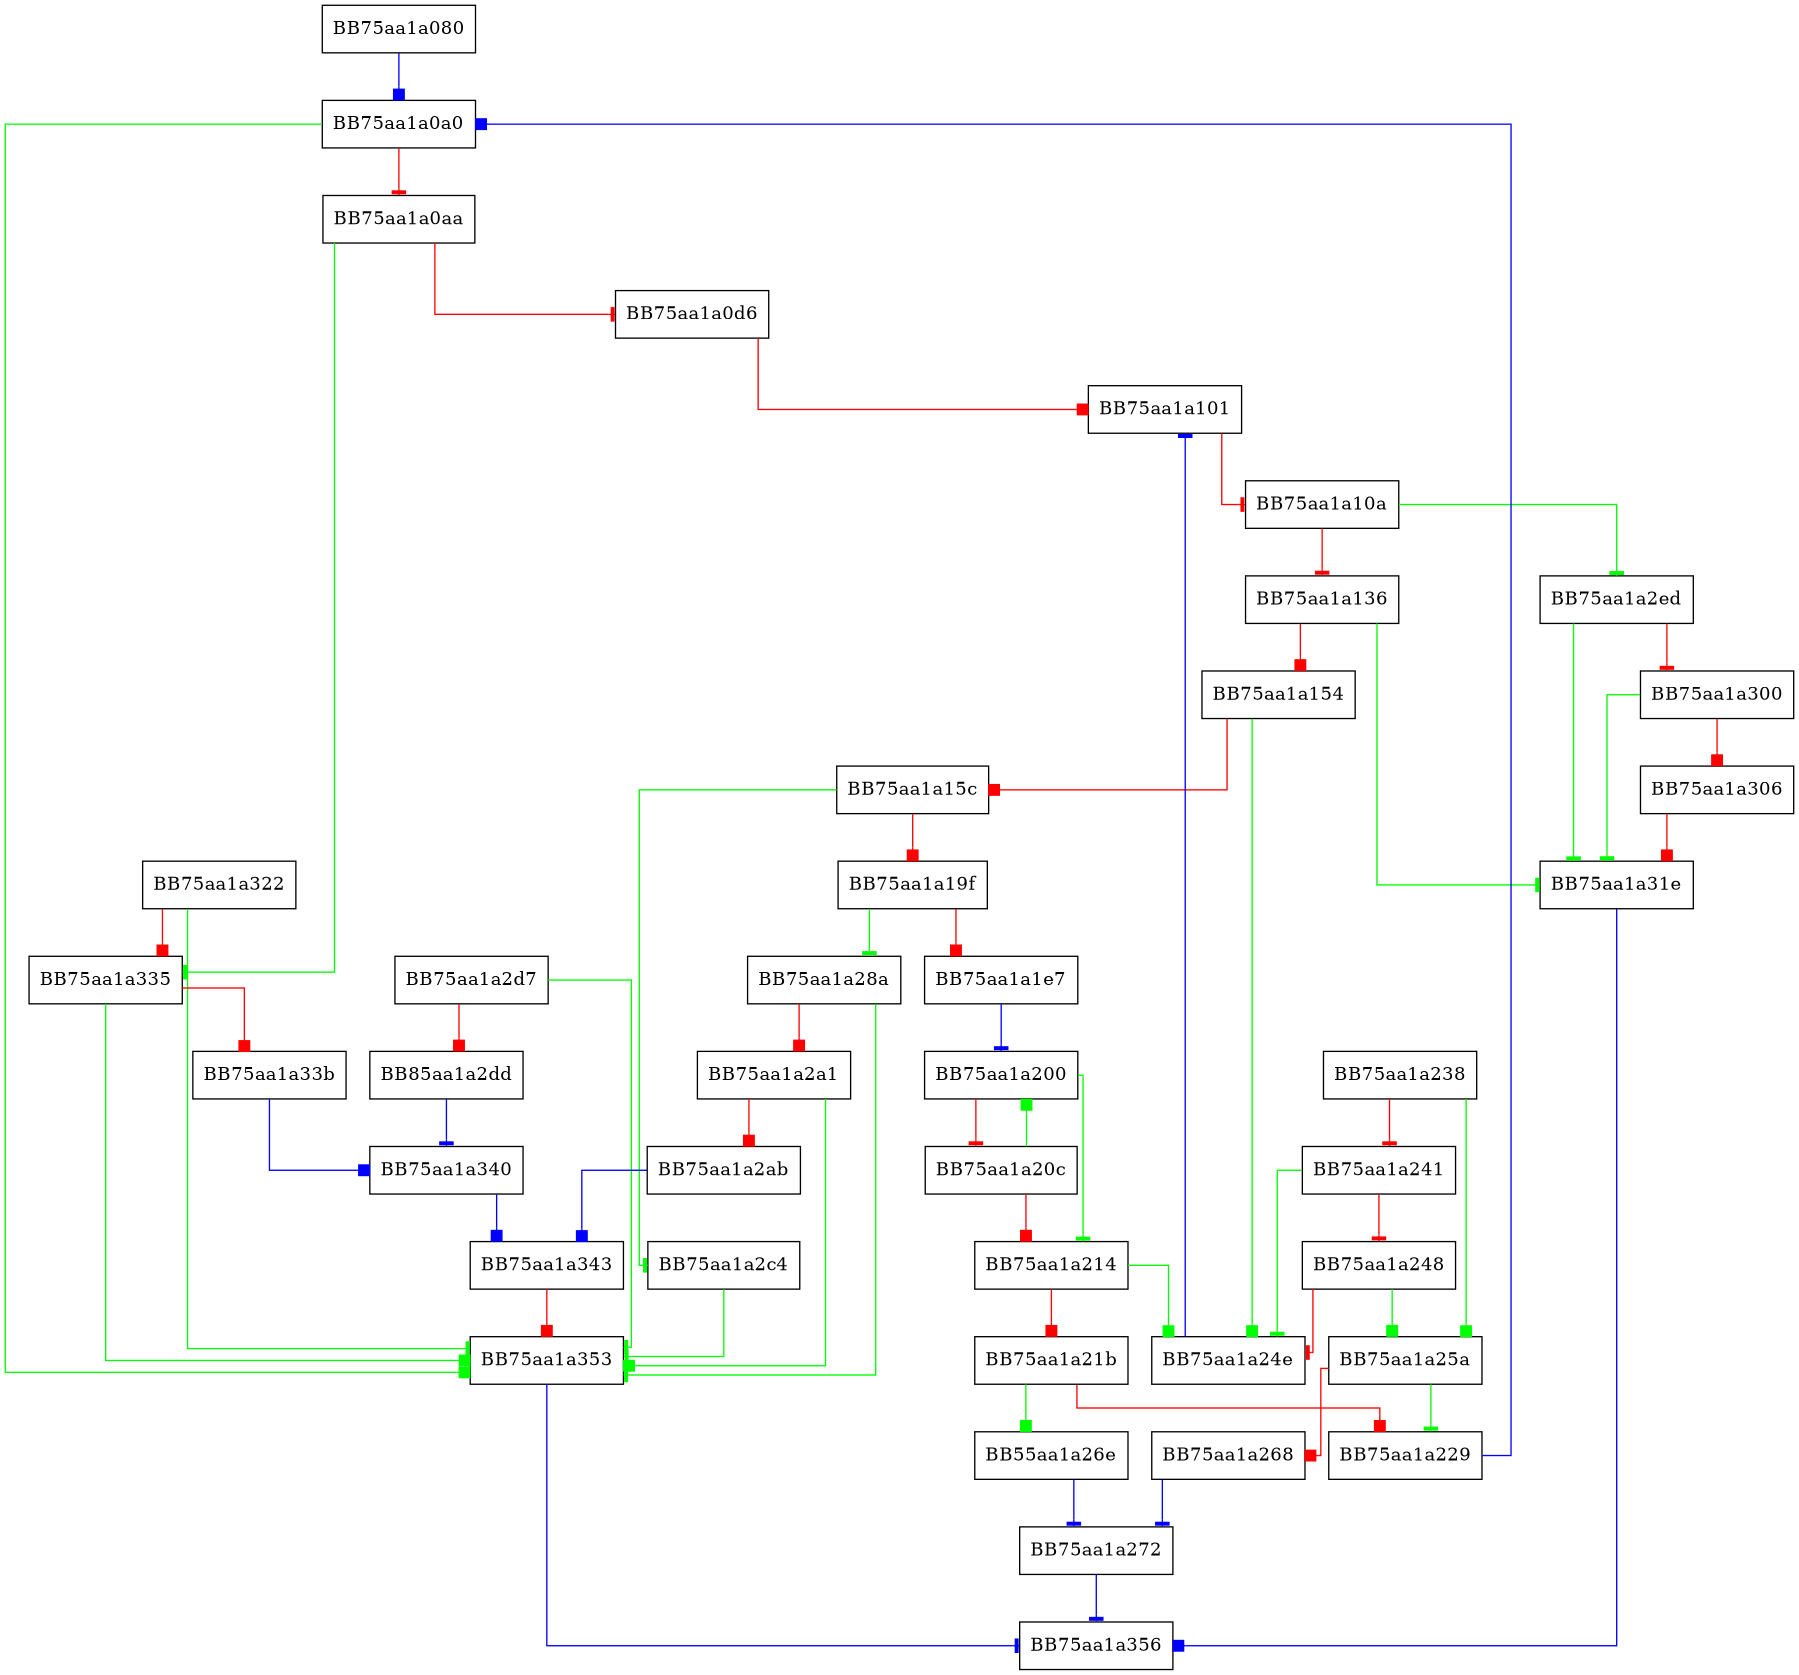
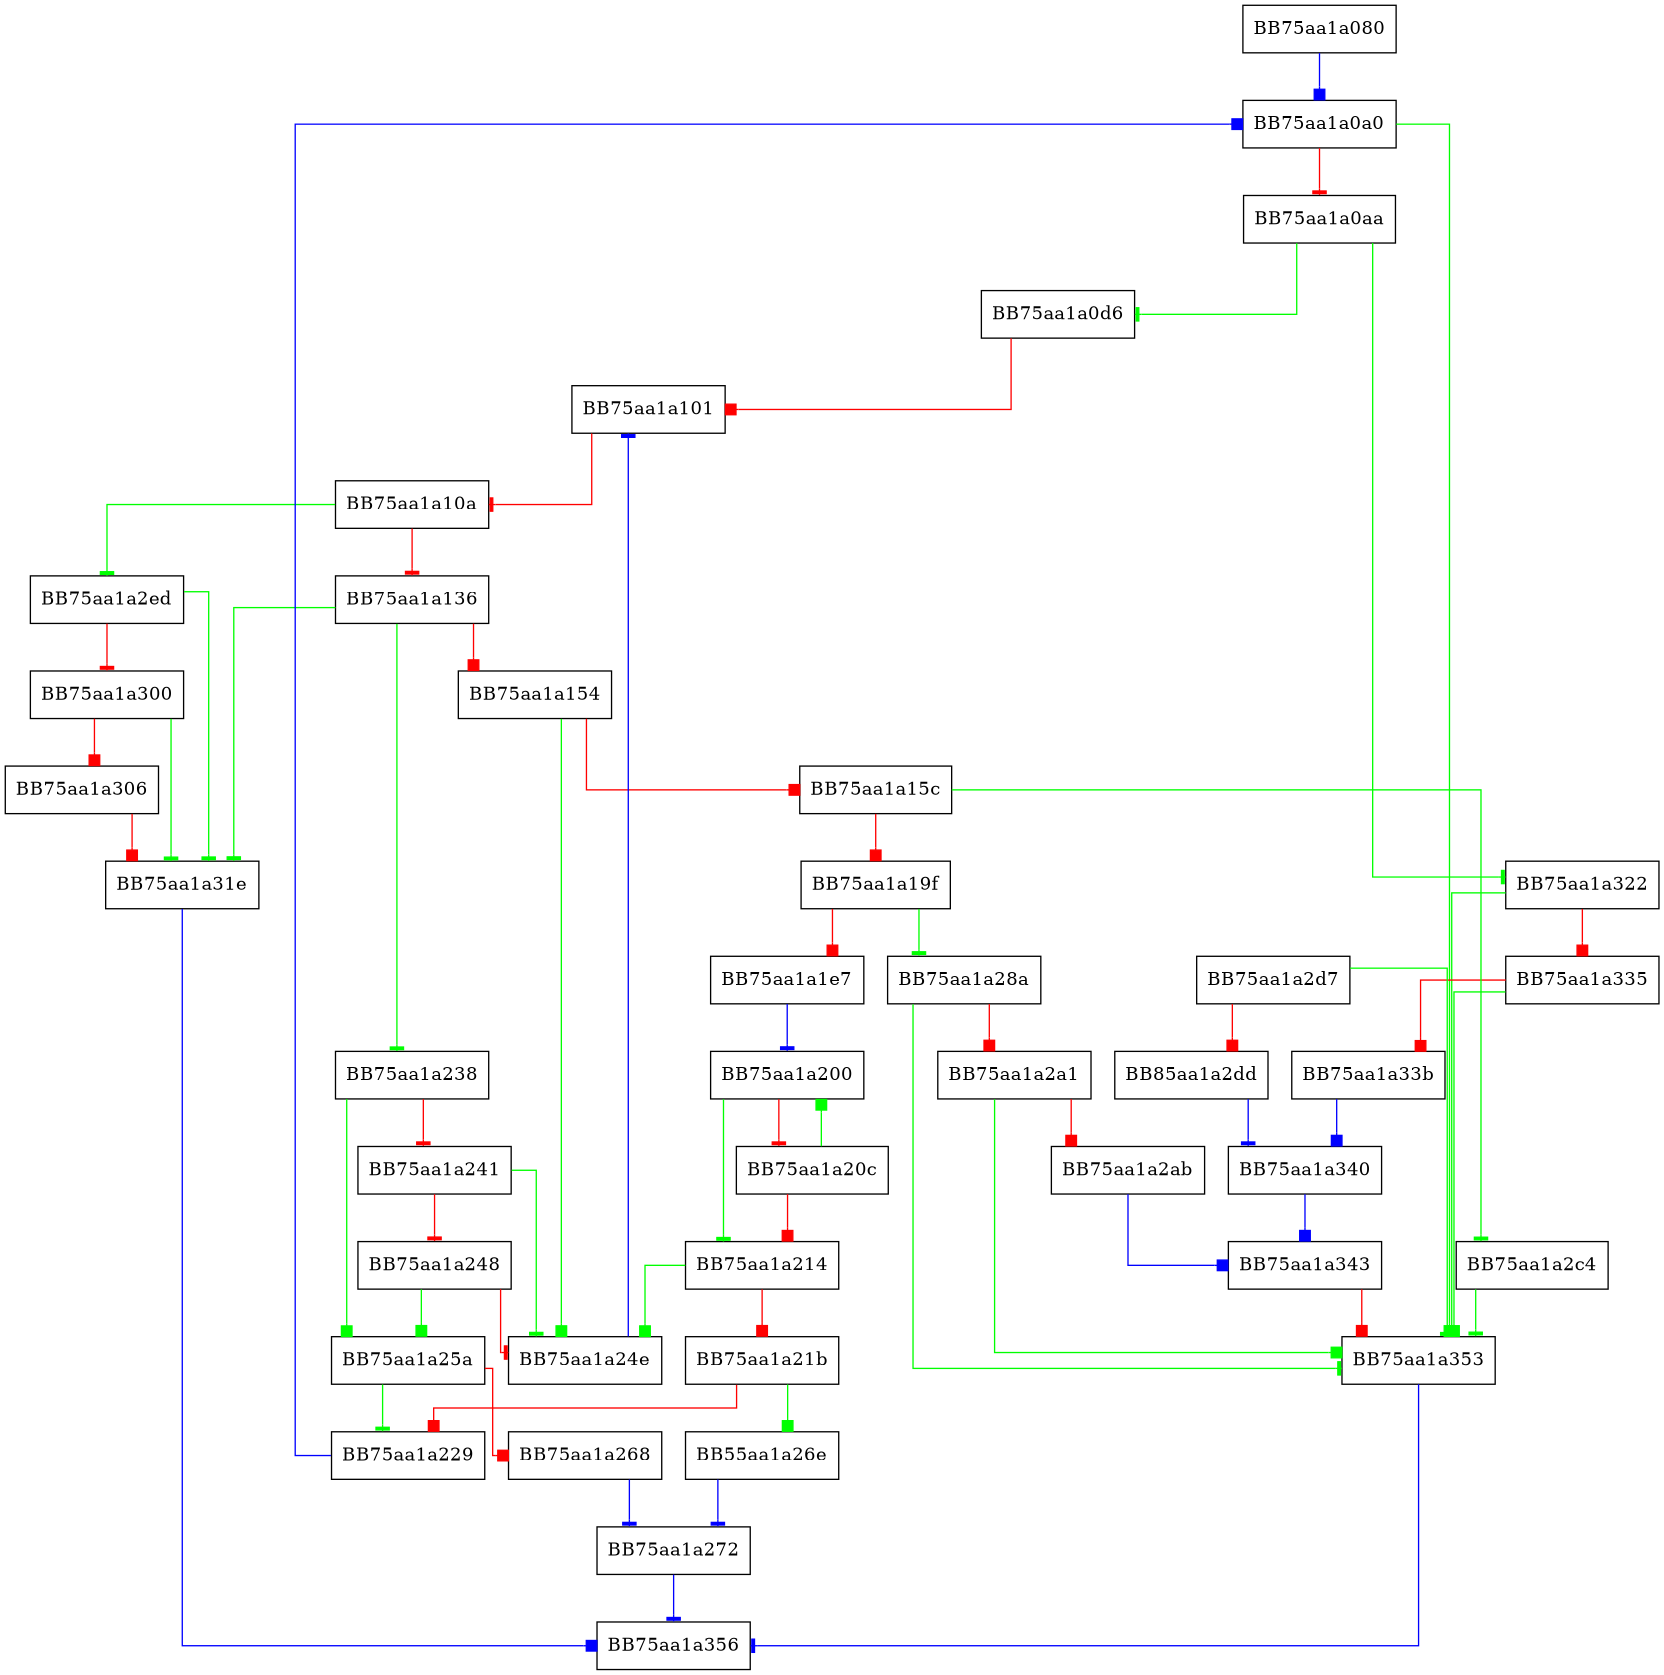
edge "BB75aa1a0aa" -> "BB75aa1a0d6": color red -> green
edge "BB75aa1a0aa" -> "BB75aa1a335": now "BB75aa1a0aa" -> "BB75aa1a322"
edge "BB75aa1a136" -> "BB75aa1a238": added
